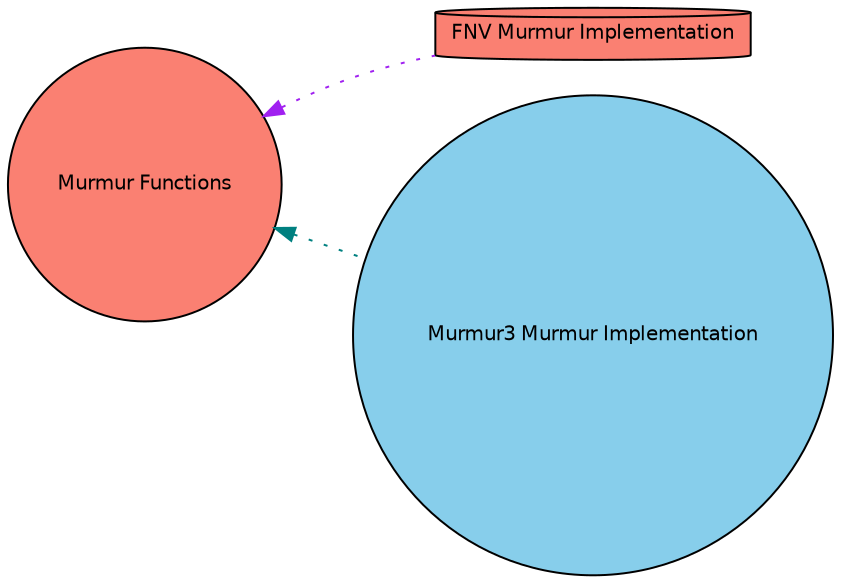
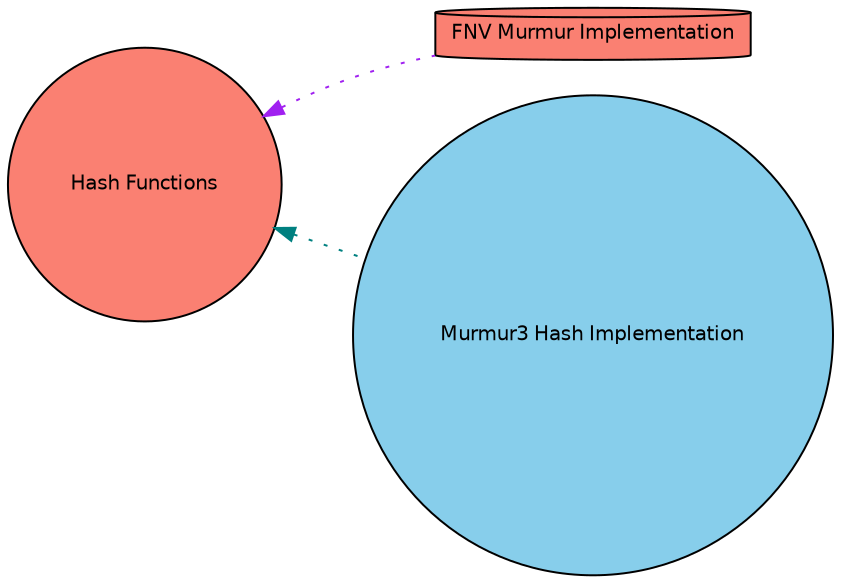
node "Murmur Functions": label "Murmur Functions" -> "Hash Functions"
node "Murmur3 Murmur Implementation": label "Murmur3 Murmur Implementation" -> "Murmur3 Hash Implementation"
